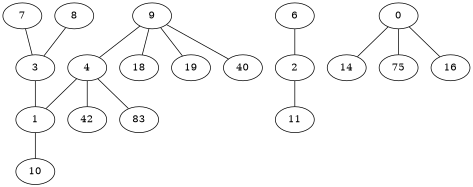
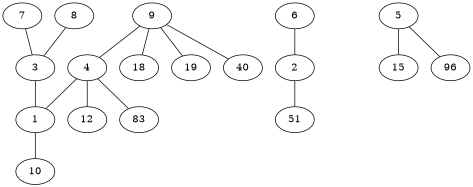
node "0": label "0" -> "5"
node "14": removed
node "75": label "75" -> "15"
node "16": label "16" -> "96"
node "42": label "42" -> "12"
node "11": label "11" -> "51"
